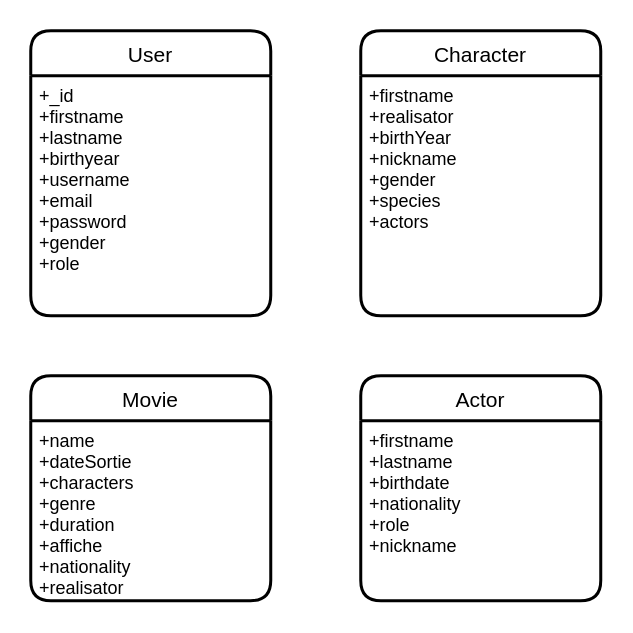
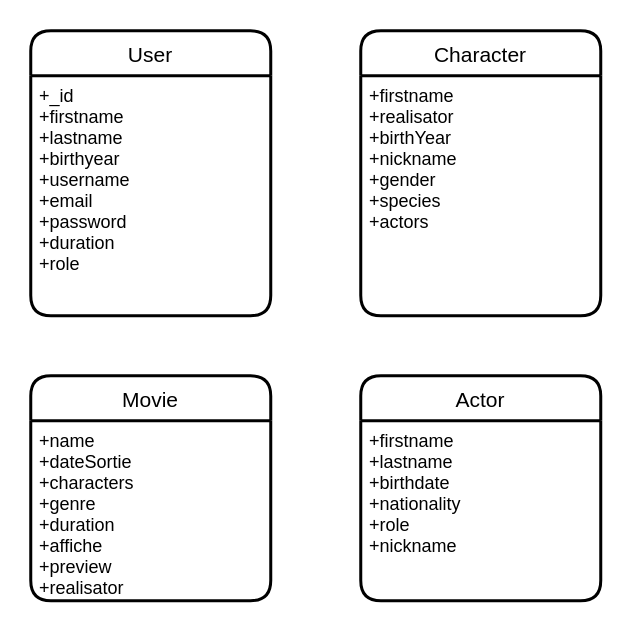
node "+_id +firstname +lastname +birthyear +username +email +password +gender +role": label "+_id +firstname +lastname +birthyear +username +email +password +gender +role" -> "+_id +firstname +lastname +birthyear +username +email +password +duration +role"
node "+name +dateSortie +characters +genre +duration +affiche +nationality +realisator": label "+name +dateSortie +characters +genre +duration +affiche +nationality +realisator" -> "+name +dateSortie +characters +genre +duration +affiche +preview +realisator"
